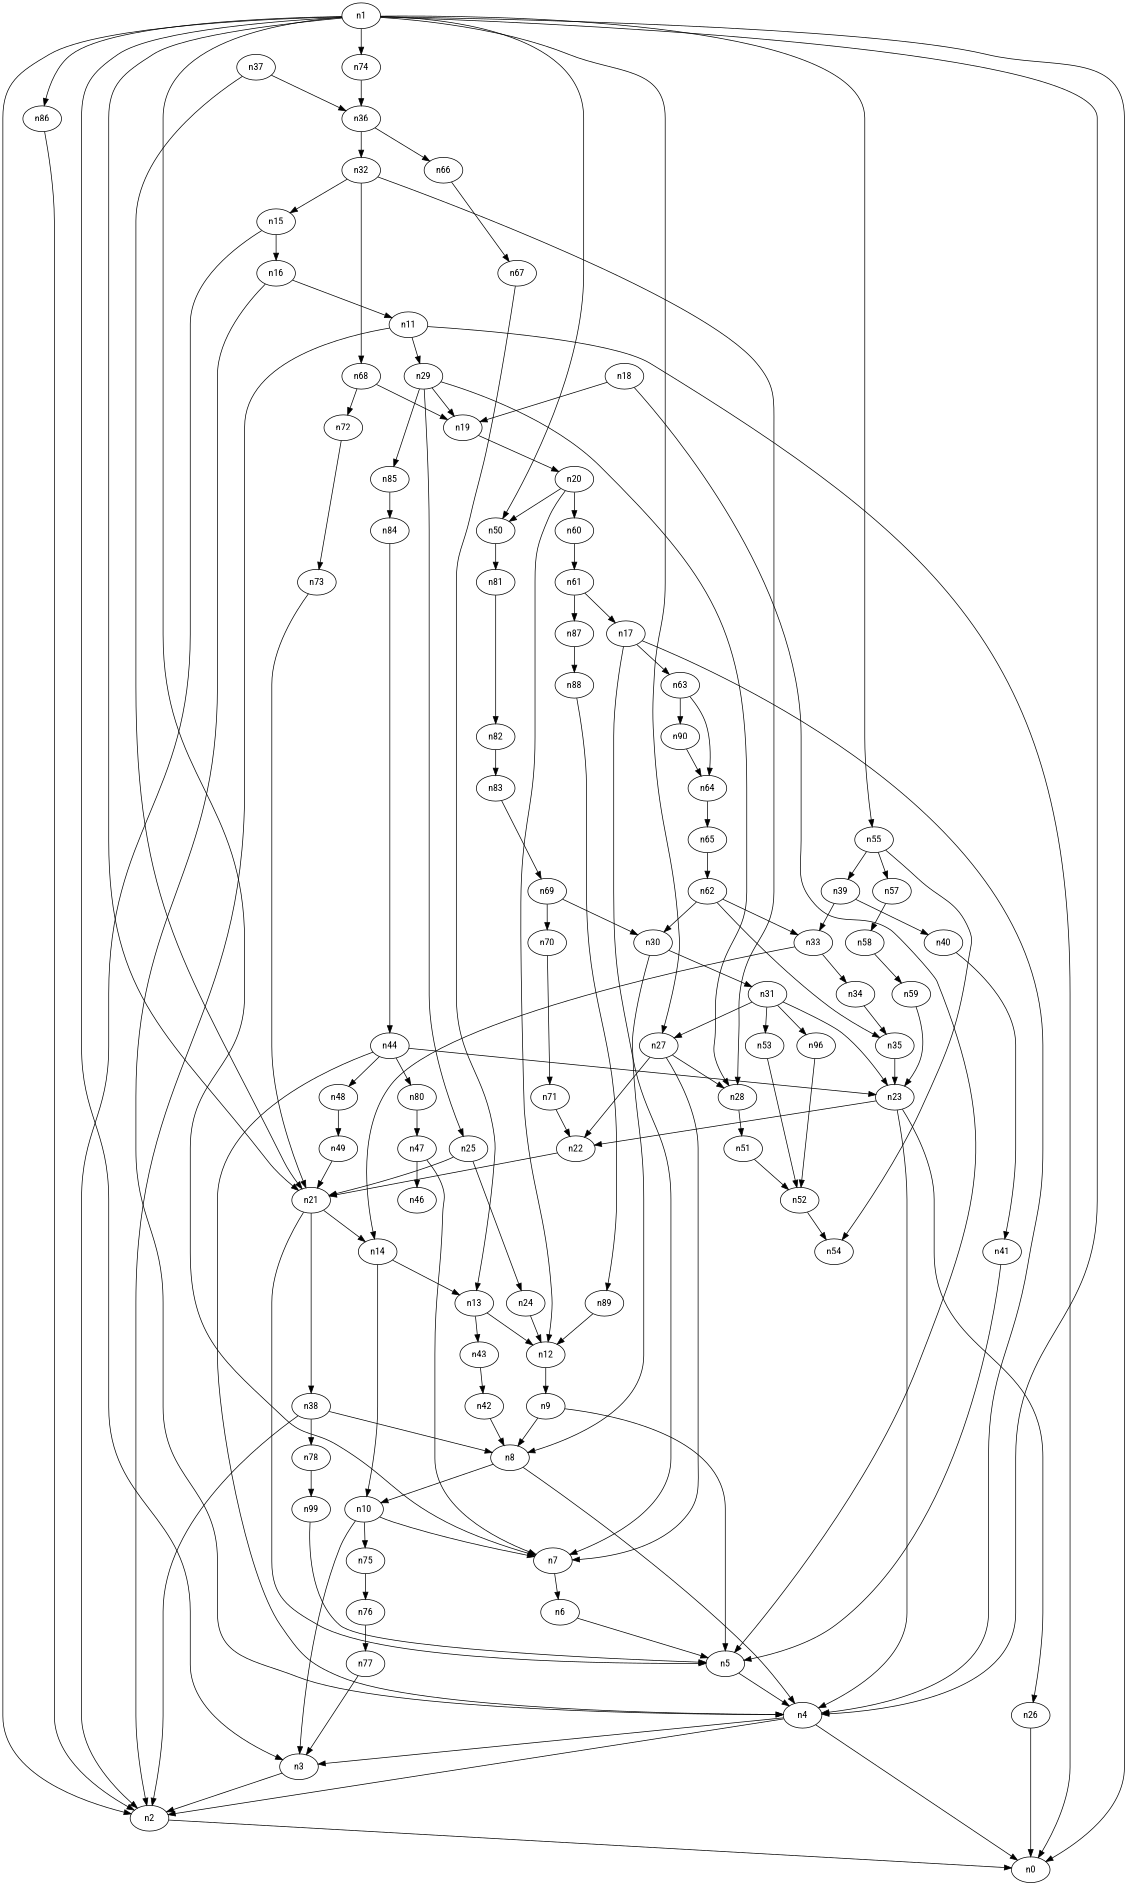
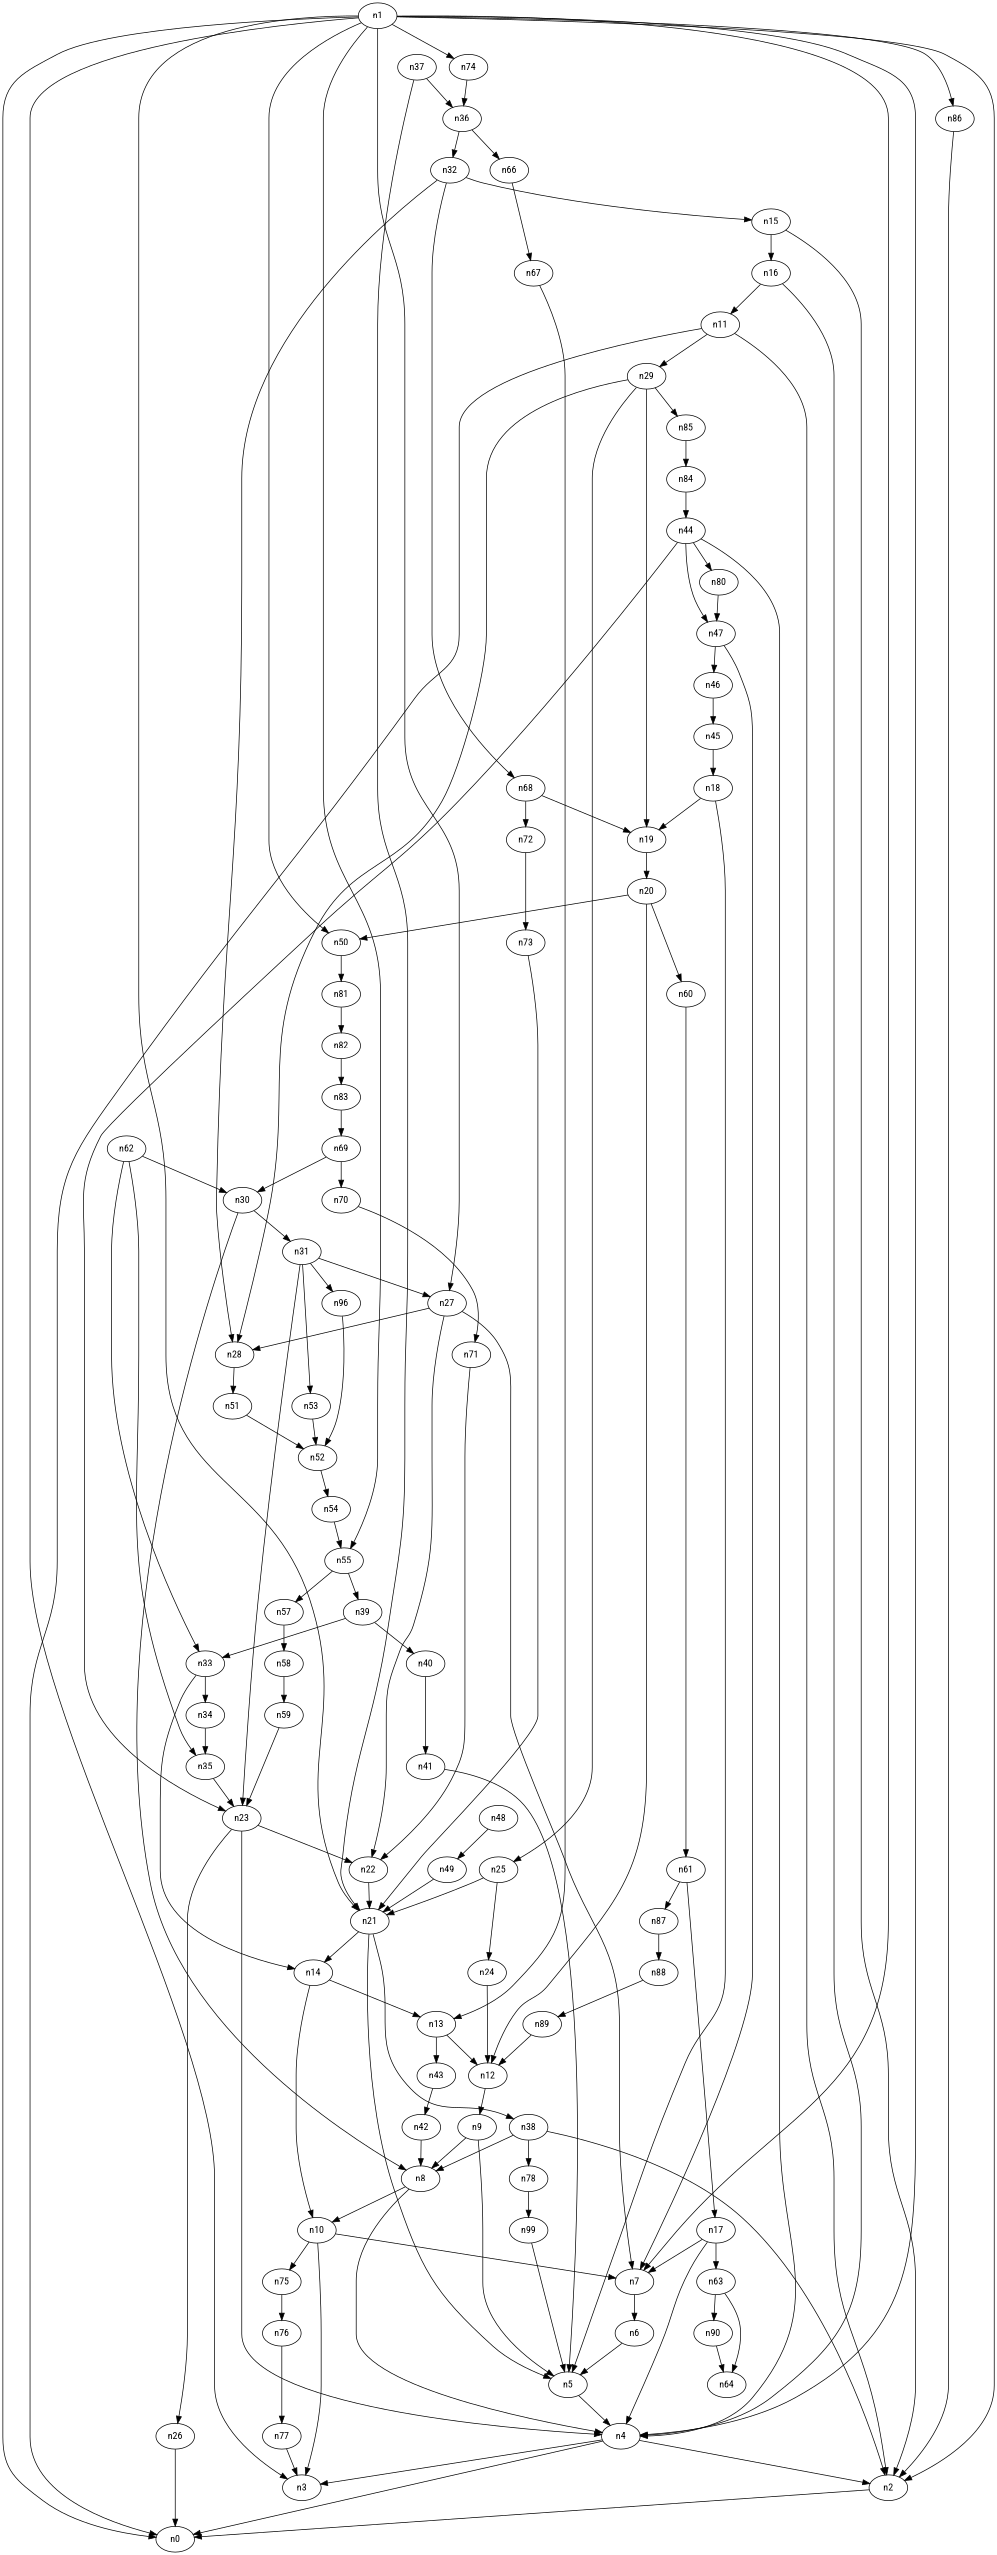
node "n45": added
node "n65": removed
edge "n55" -> "n54": reversed
edge "n44" -> "n48": now "n44" -> "n47"
edge "n3" -> "n2": removed
